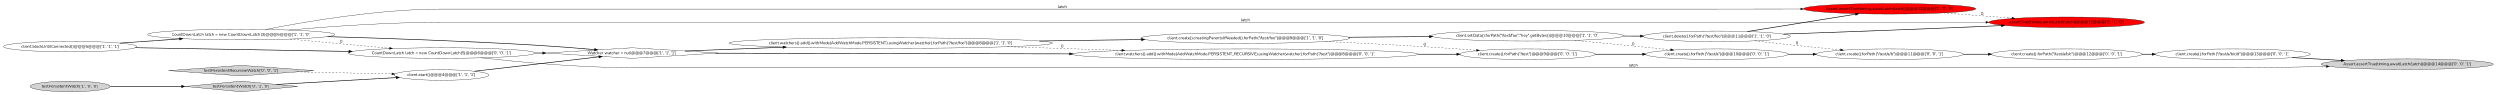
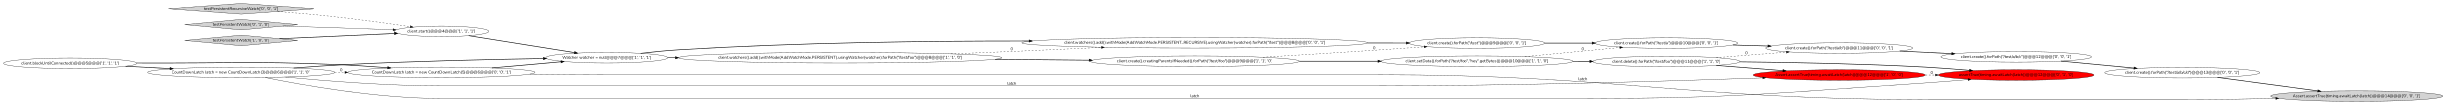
node "Watcher watcher = null@@@7@@@['1', '1', '1']": shape diamond -> ellipse
edge "testPersistentWatch['0', '1', '0']" -> "client.start()@@@4@@@['1', '1', '1']": style bold -> solid
node "testPersistentWatch['1', '0', '0']": shape ellipse -> diamond
edge "testPersistentWatch['1', '0', '0']" -> "testPersistentWatch['0', '1', '0']": now "testPersistentWatch['1', '0', '0']" -> "client.start()@@@4@@@['1', '1', '1']"
